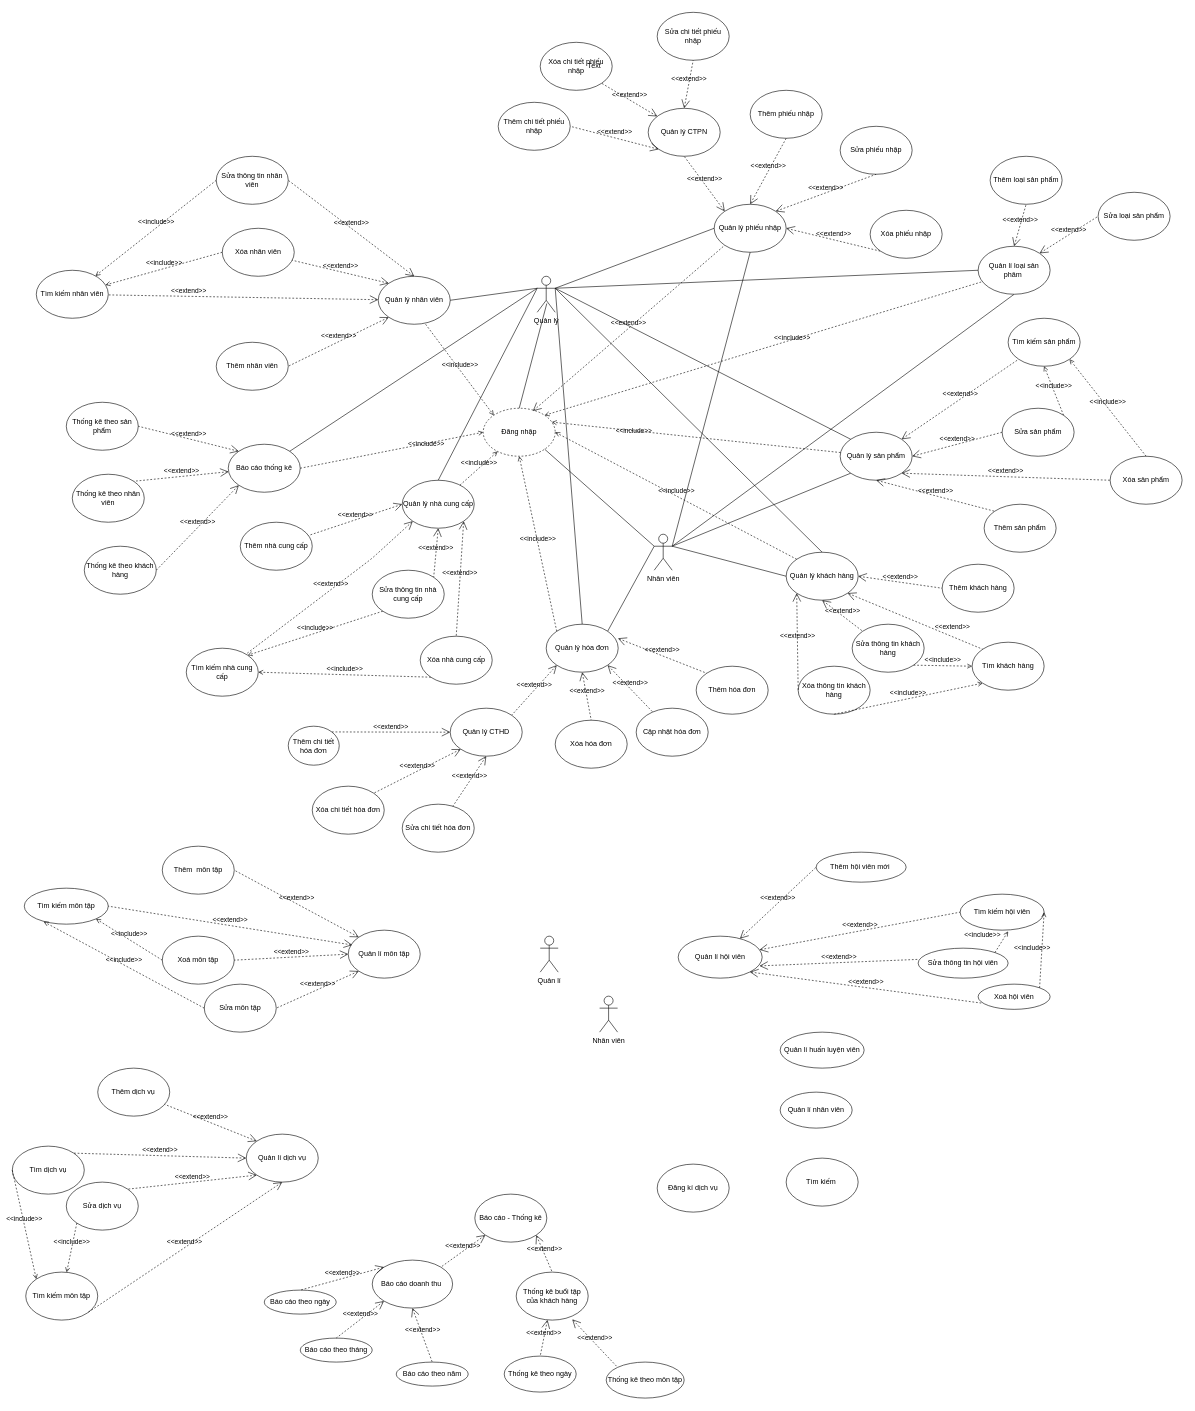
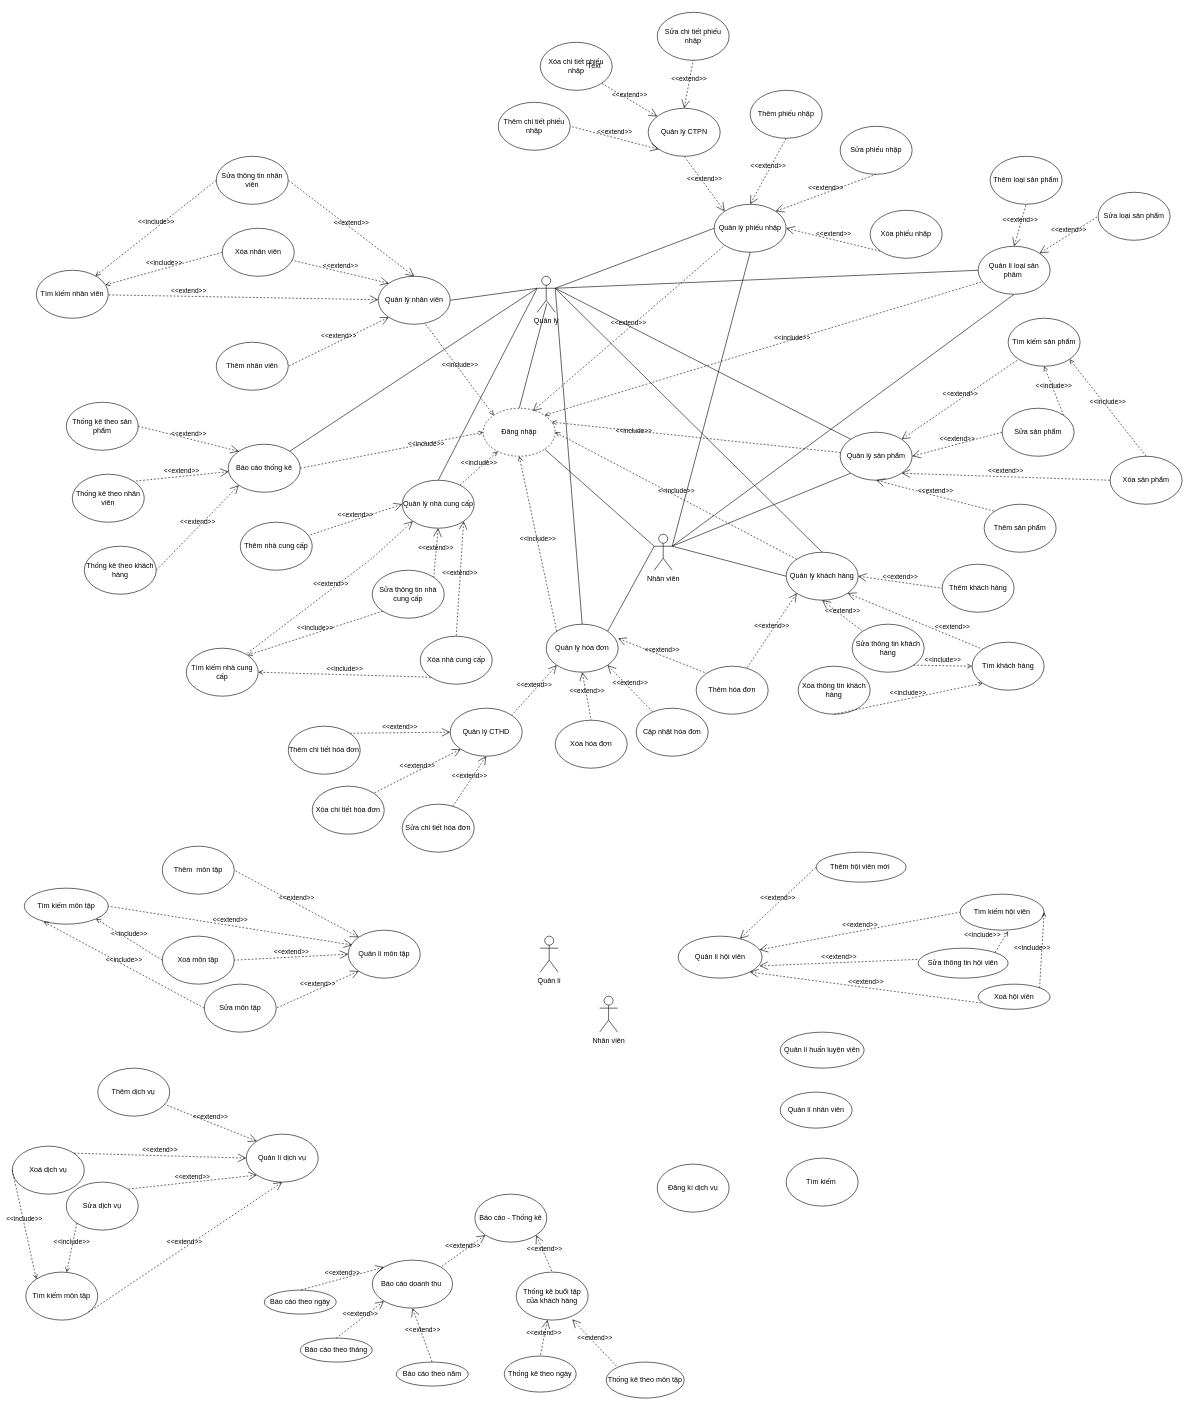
edge "Xóa thông tin khách hàng" -> "Quản lý khách hàng": now "Thêm hóa đơn" -> "Quản lý khách hàng"
node "Thêm chi tiết hóa đơn": size 51x39 -> 72x48
node "Tìm dịch vụ": label "Tìm dịch vụ" -> "Xoá dịch vụ"
